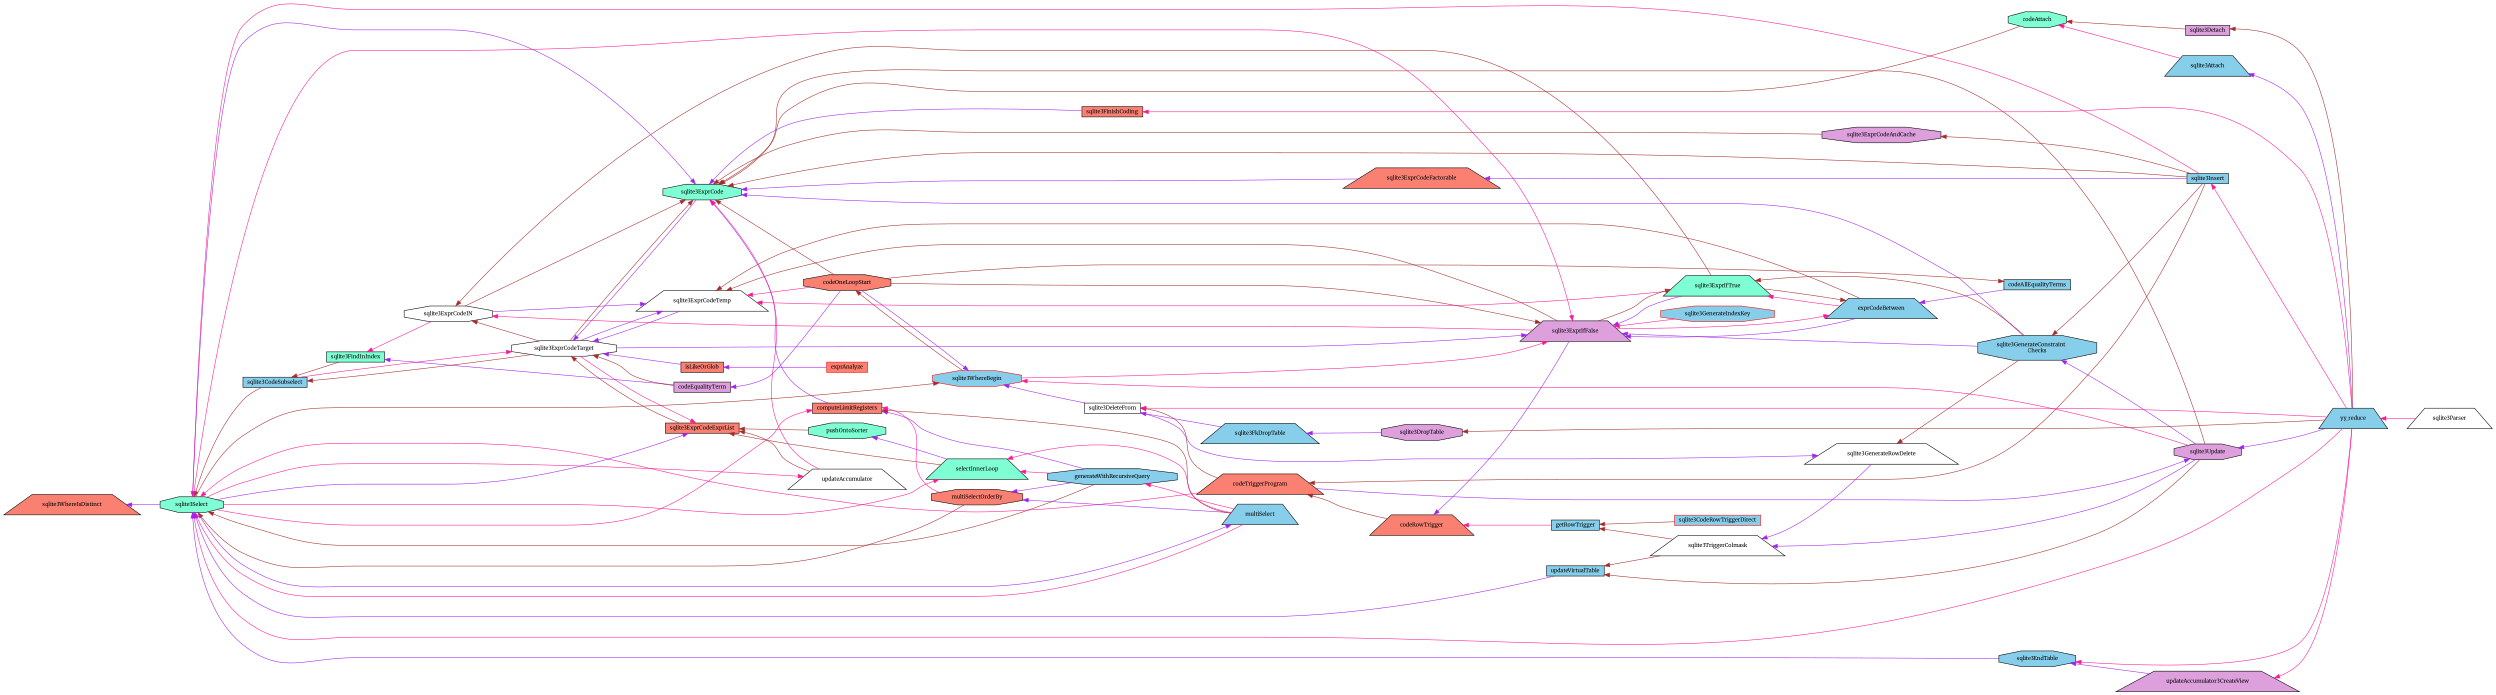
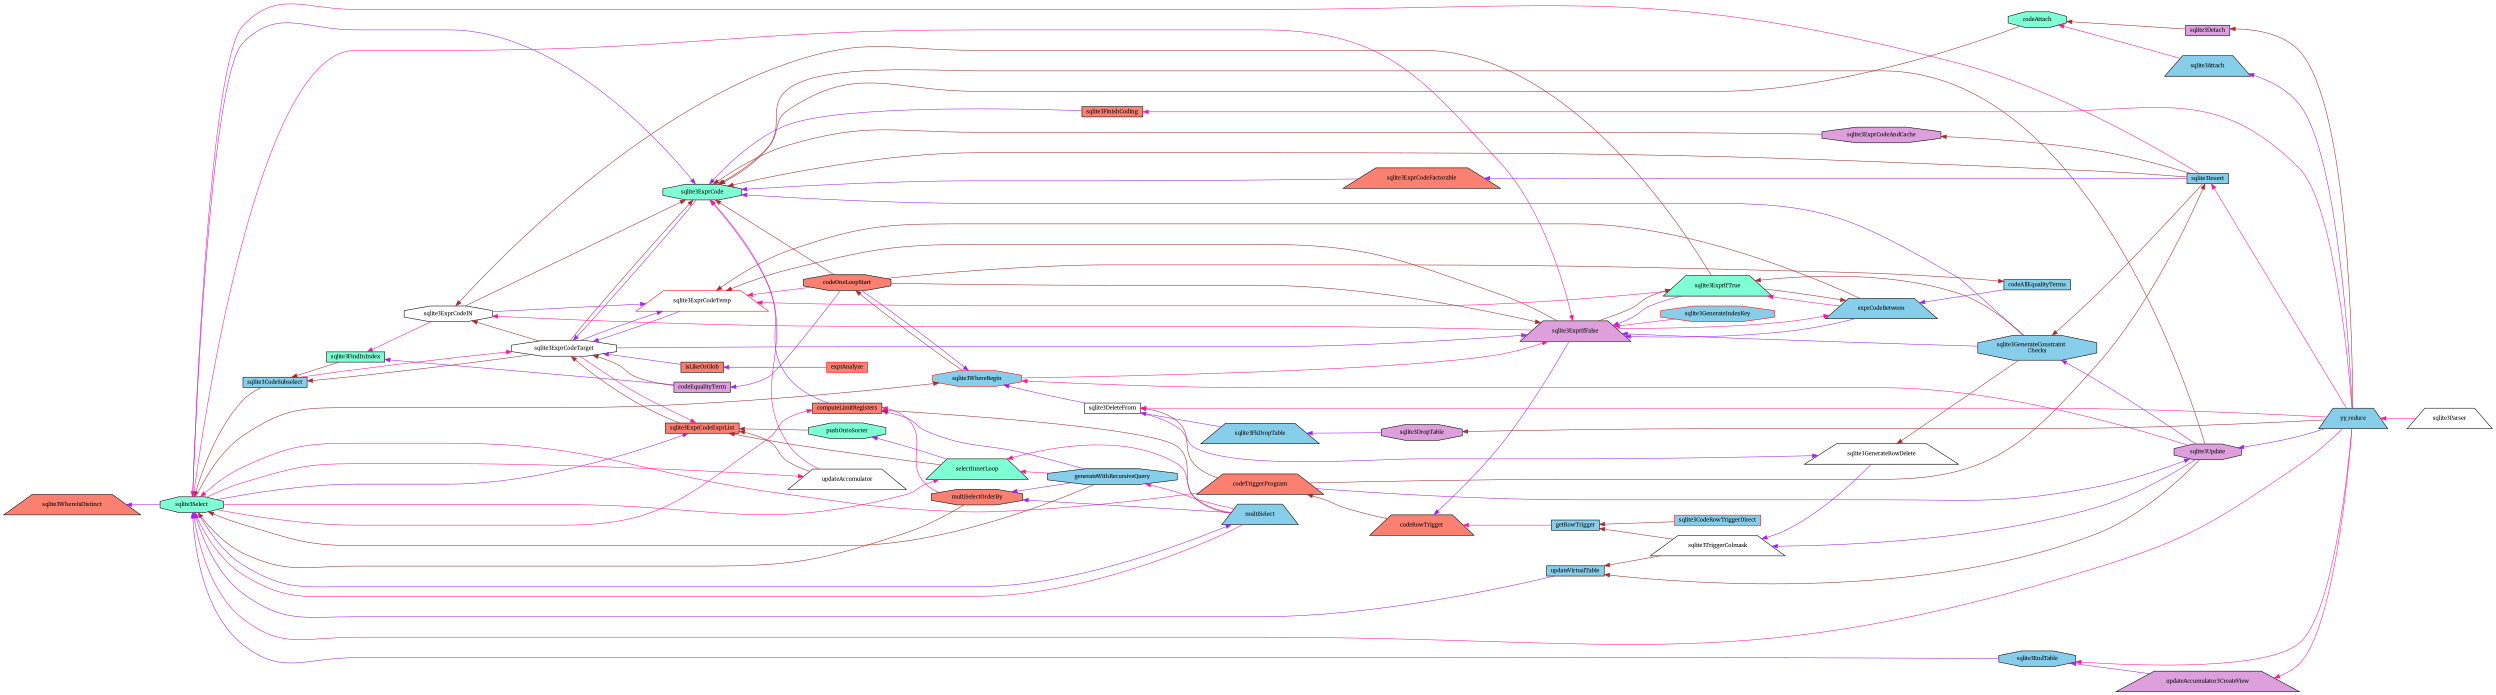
node "sqlite3ExprCodeTemp": color black -> red
edge "sqlite3Insert" -> "codeTriggerProgram": reversed
